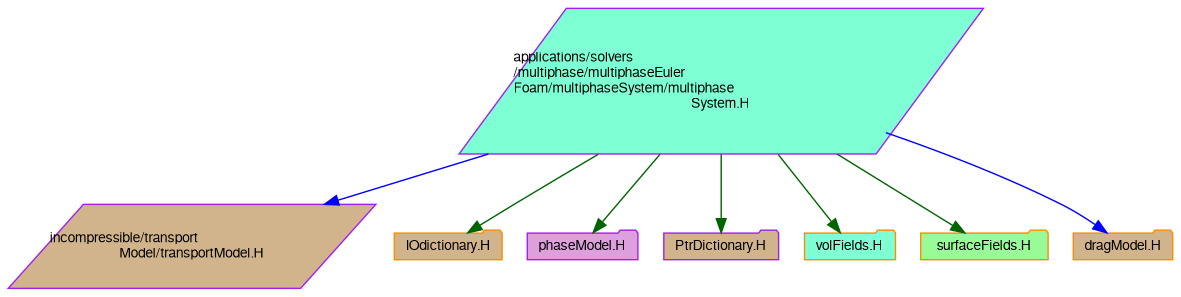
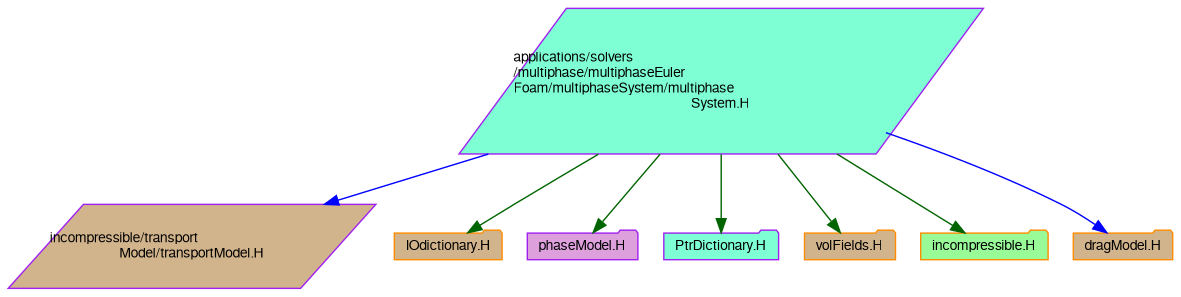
node "PtrDictionary.H": fillcolor tan -> aquamarine
node "volFields.H": fillcolor aquamarine -> tan
node "surfaceFields.H": label "surfaceFields.H" -> "incompressible.H"
